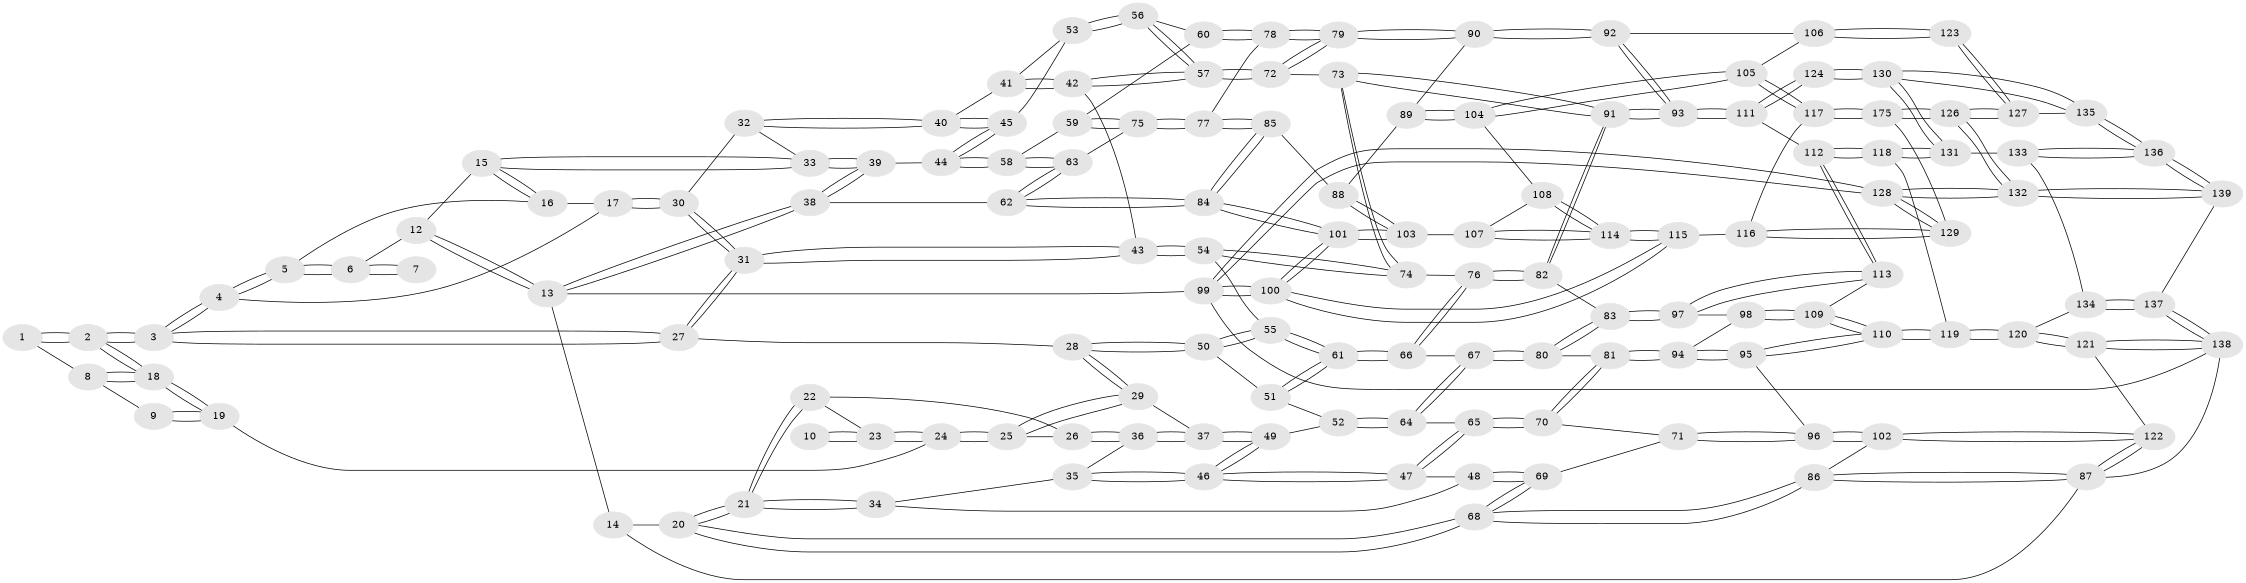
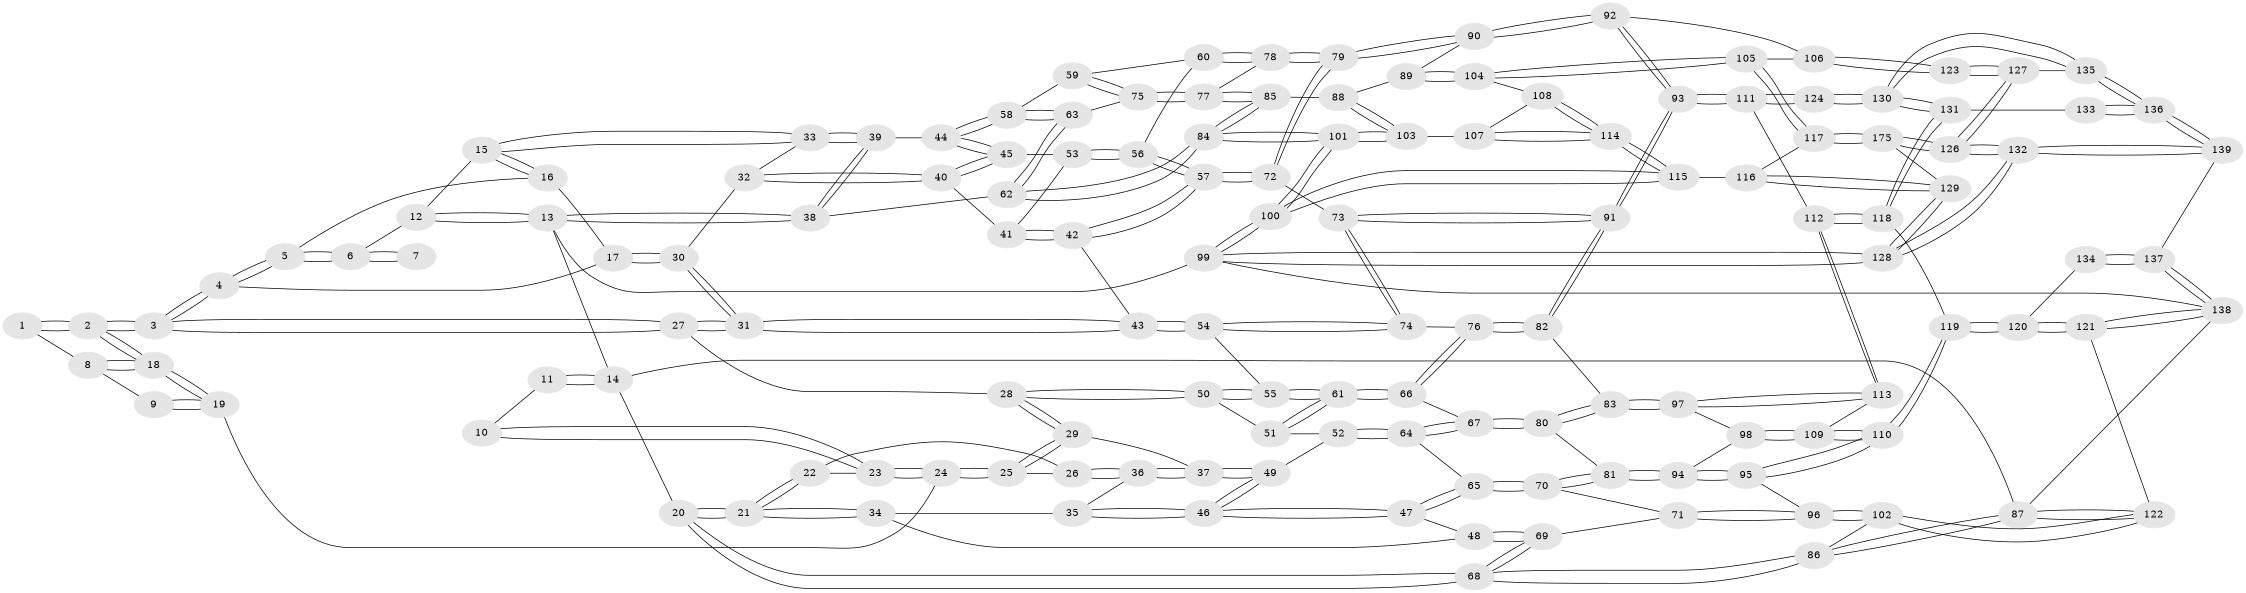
edge "133" -- "134": removed
node "11": added
